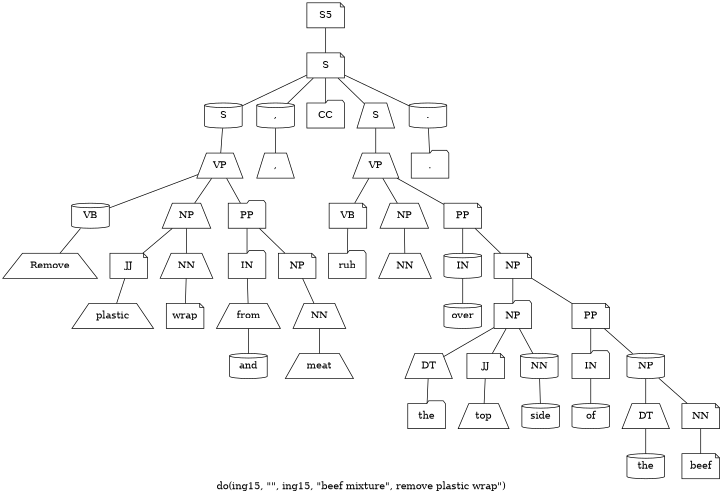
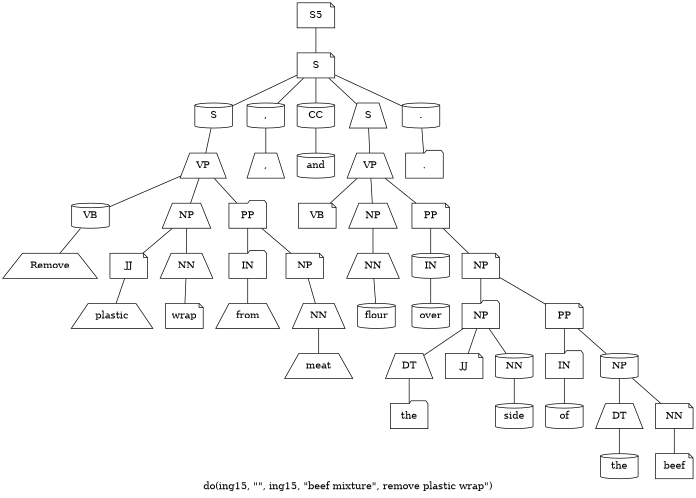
node "CC": shape folder -> cylinder
node "rub": removed
node "flour": added
edge "from" -- "and": now "CC" -- "and"
node "top": removed
